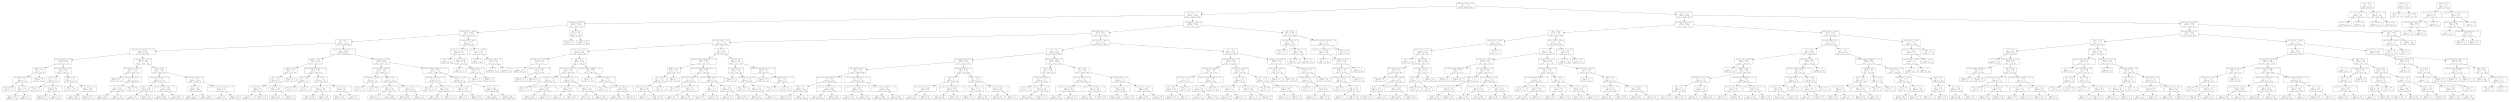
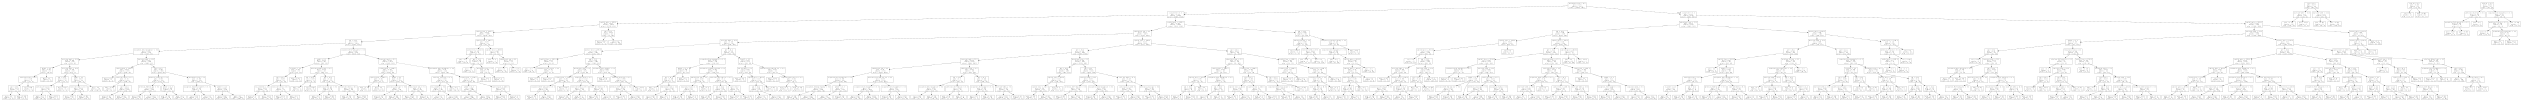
node "gini = 0.0 samples = 69 value = [0, 69]": removed
node "gini = 0.407 samples = 88 value = [63, 25]": removed
